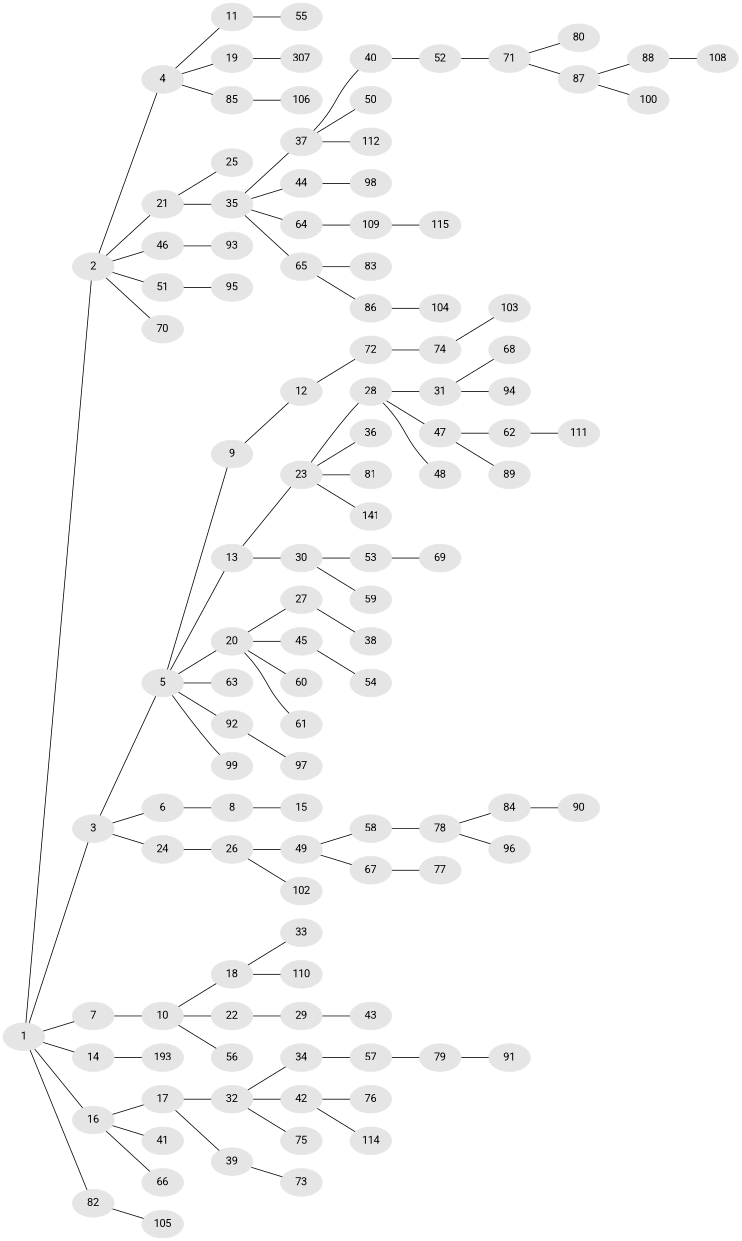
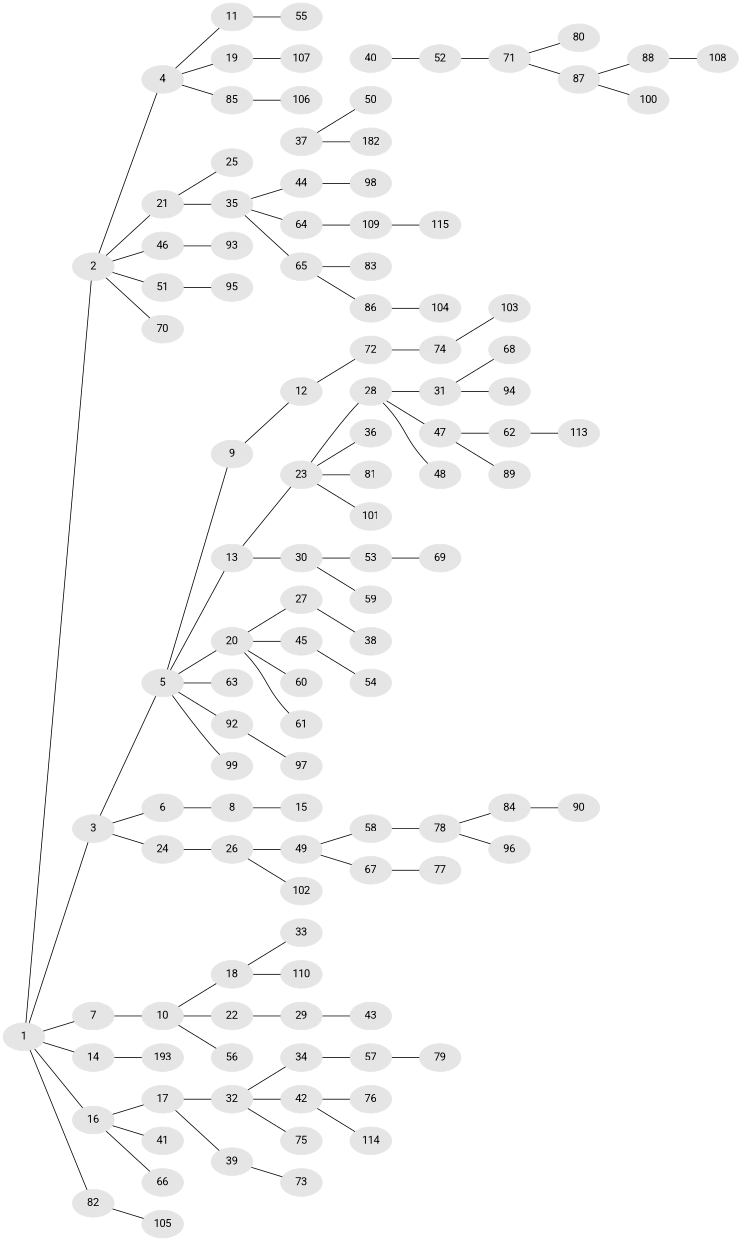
node "307": label "307" -> "107"
edge "40" -- "37": removed
node "112": label "112" -> "182"
edge "37" -- "35": removed
node "111": label "111" -> "113"
node "141": label "141" -> "101"
node "91": removed
